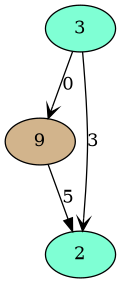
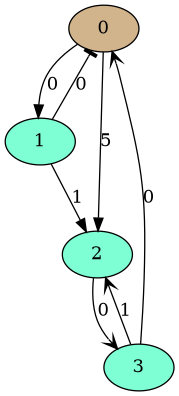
node "1": added
node "9": label "9" -> "0"
edge "3" -> "2": label "3" -> "1"
edge "2" -> "3": added, label "0"
